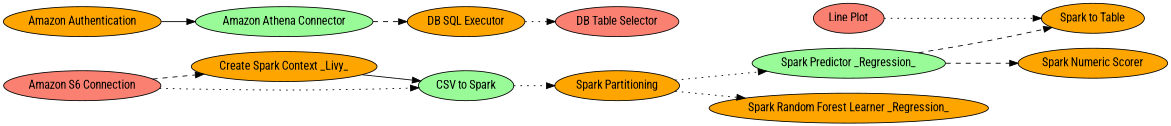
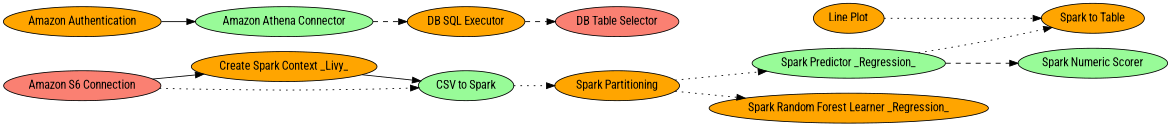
node "Line Plot": fillcolor salmon -> orange
edge "DB SQL Executor" -> "DB Table Selector": style dotted -> dashed
edge "Spark Predictor _Regression_" -> "Spark to Table": style dashed -> dotted
node "Spark Numeric Scorer": fillcolor orange -> palegreen
edge "Amazon S6 Connection" -> "Create Spark Context _Livy_": style dashed -> solid
